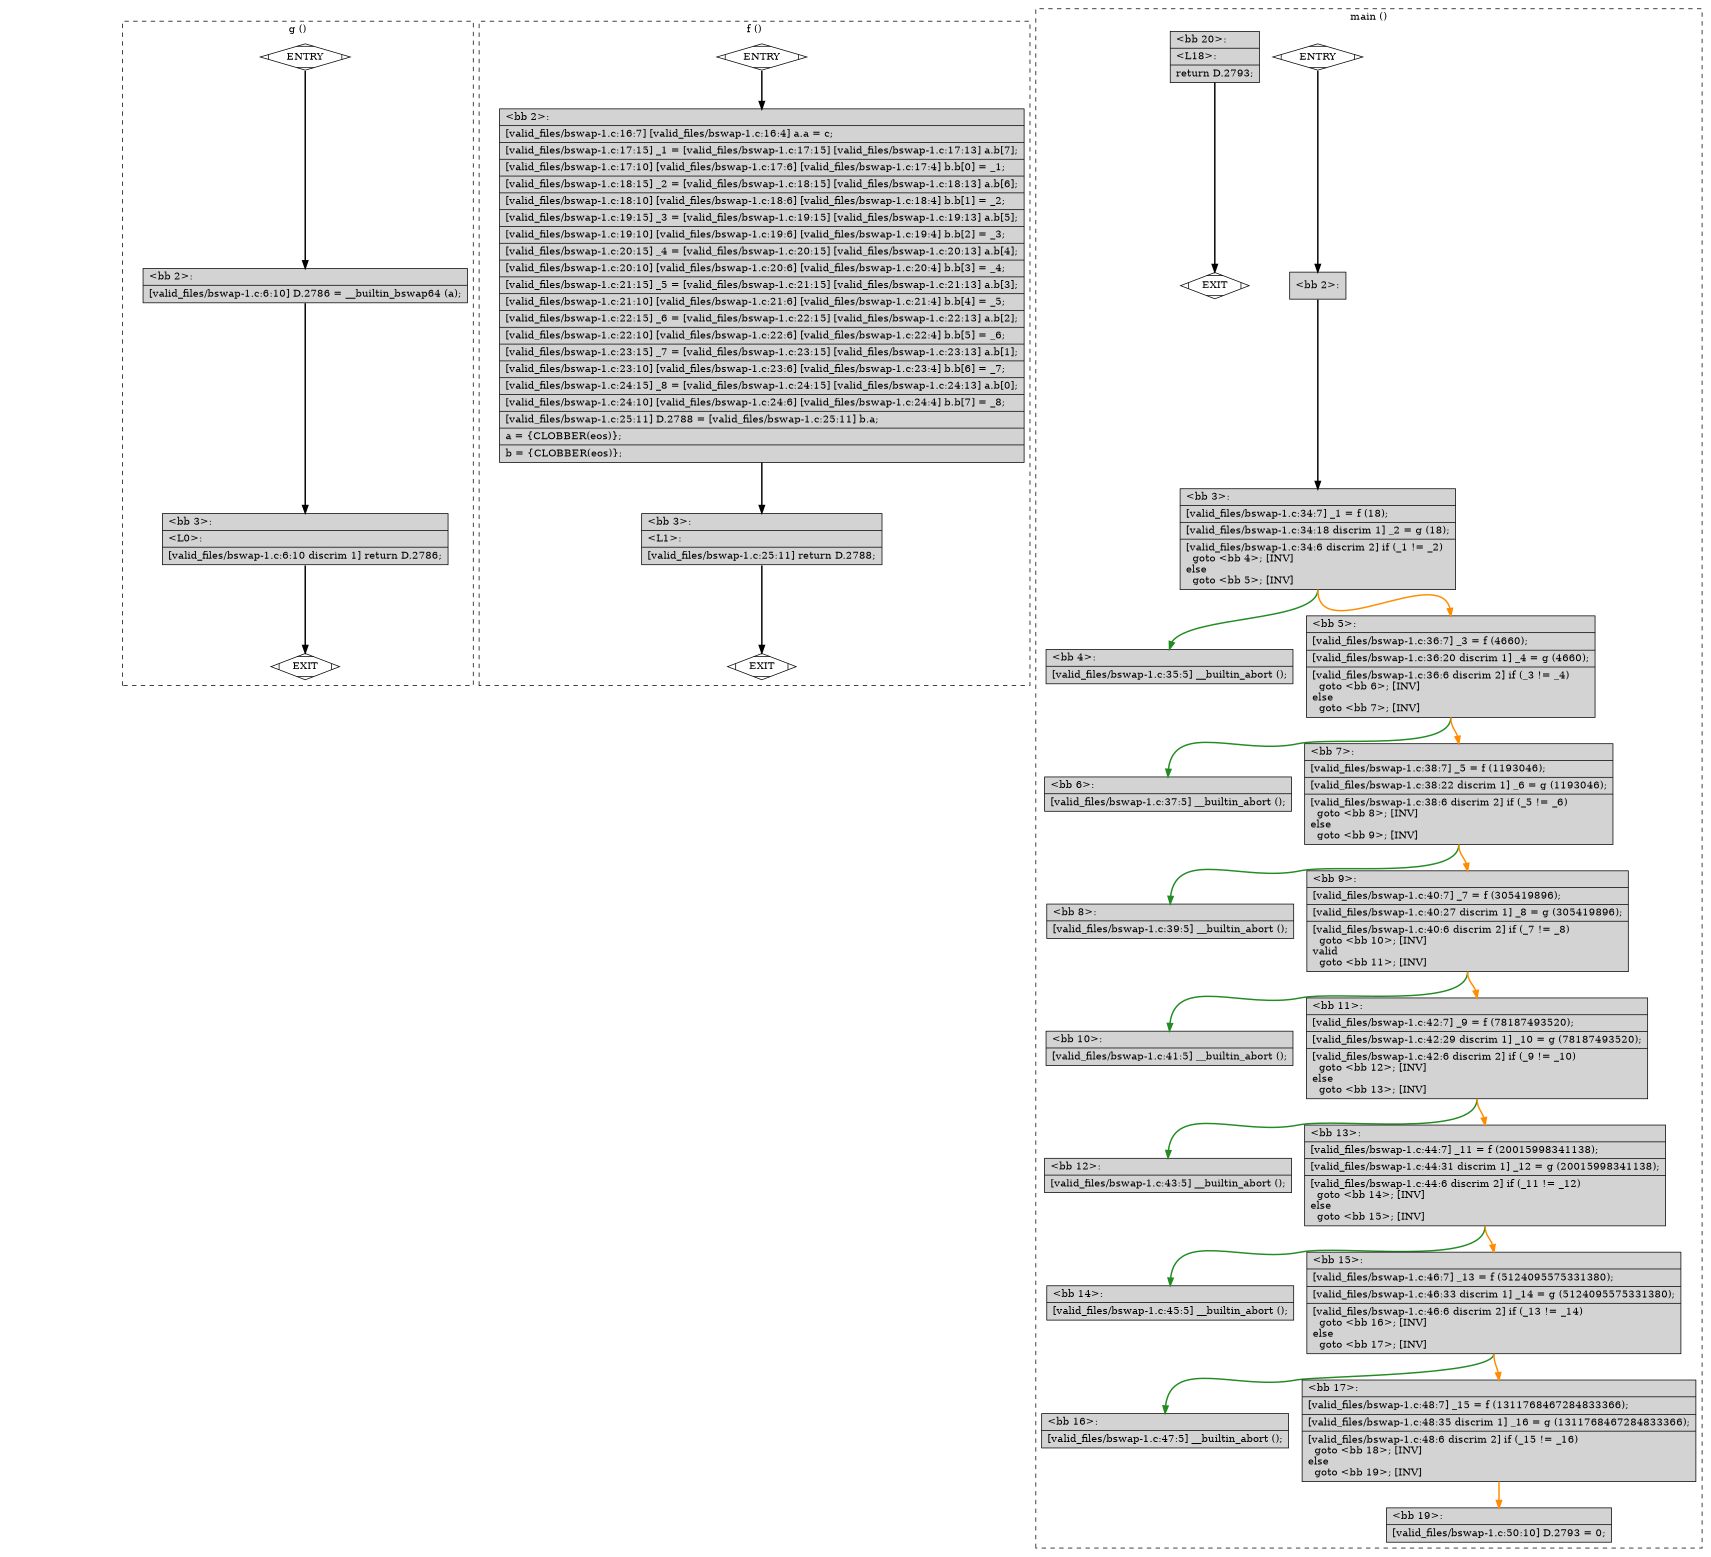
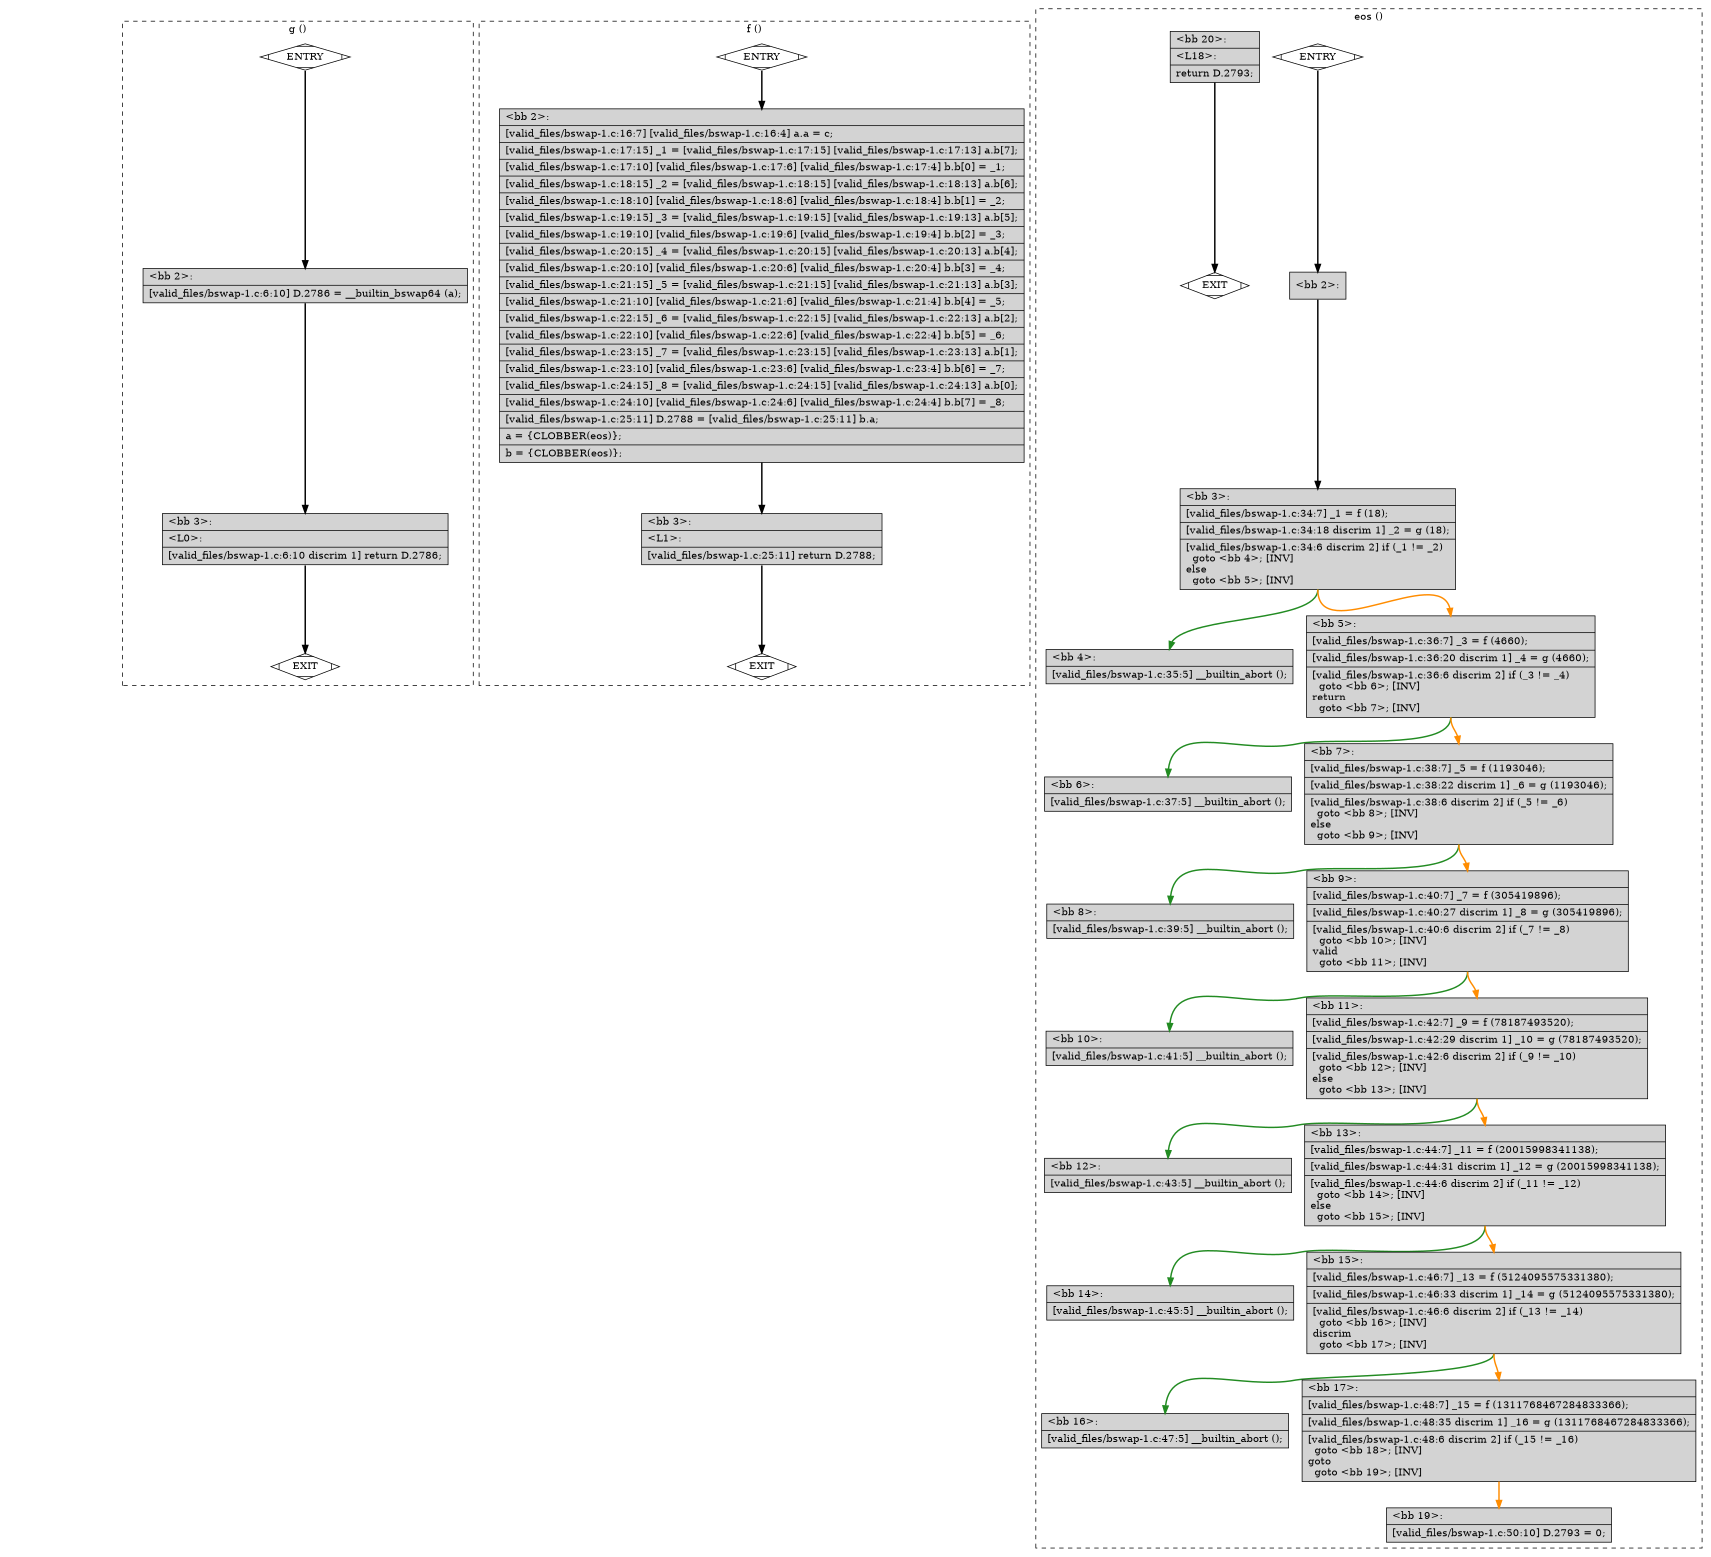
cluster "main ()": label "main ()" -> "eos ()"
node "<bb 5>:": text "else" -> "return"
node "<bb 15>:": text "else" -> "discrim"
node "<bb 17>:": text "else" -> "goto"
